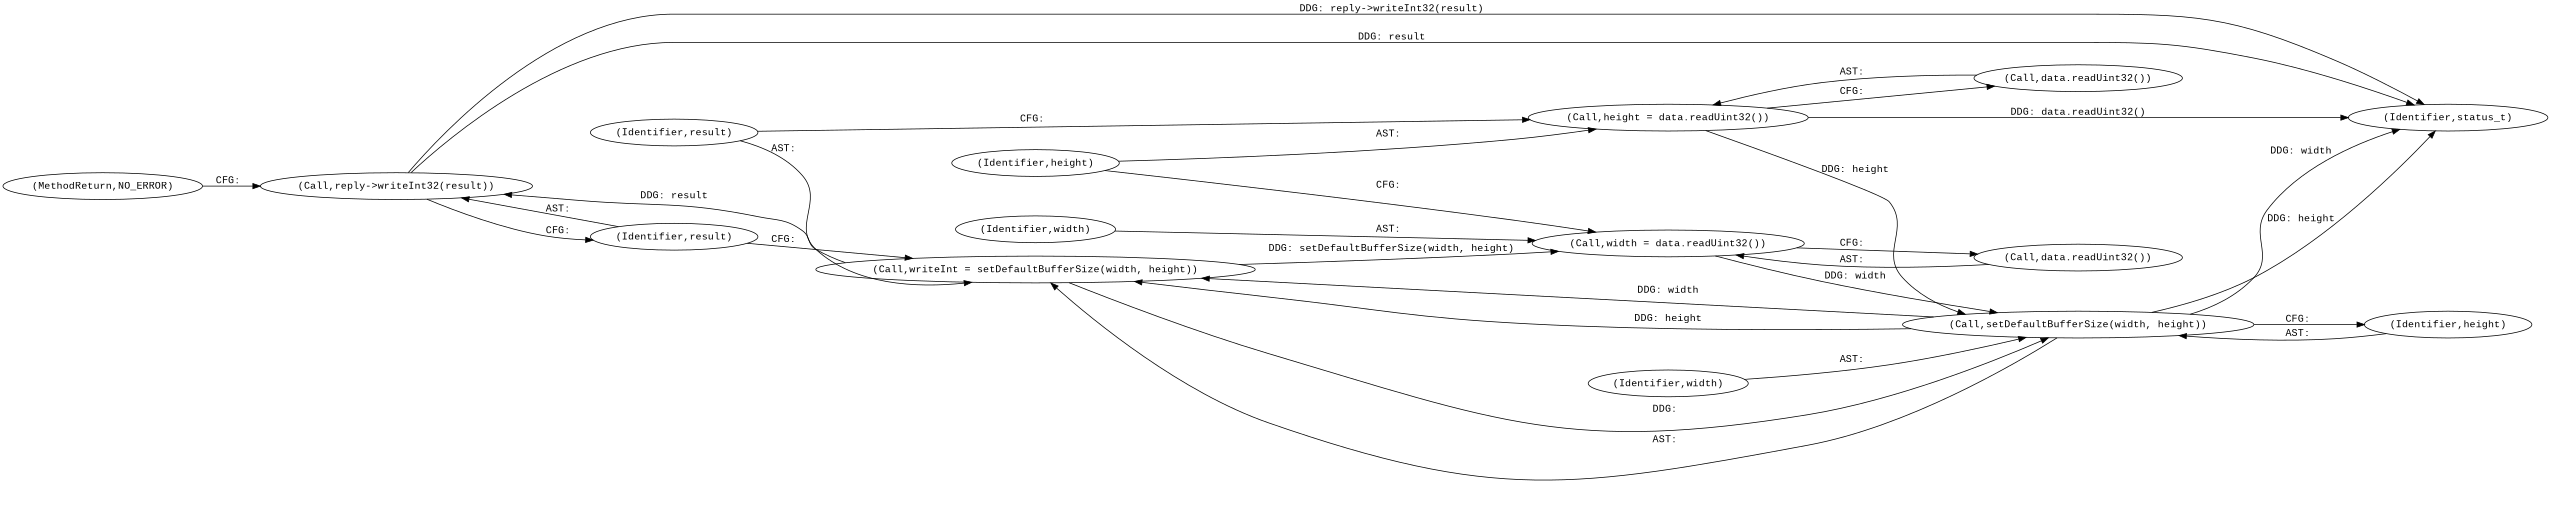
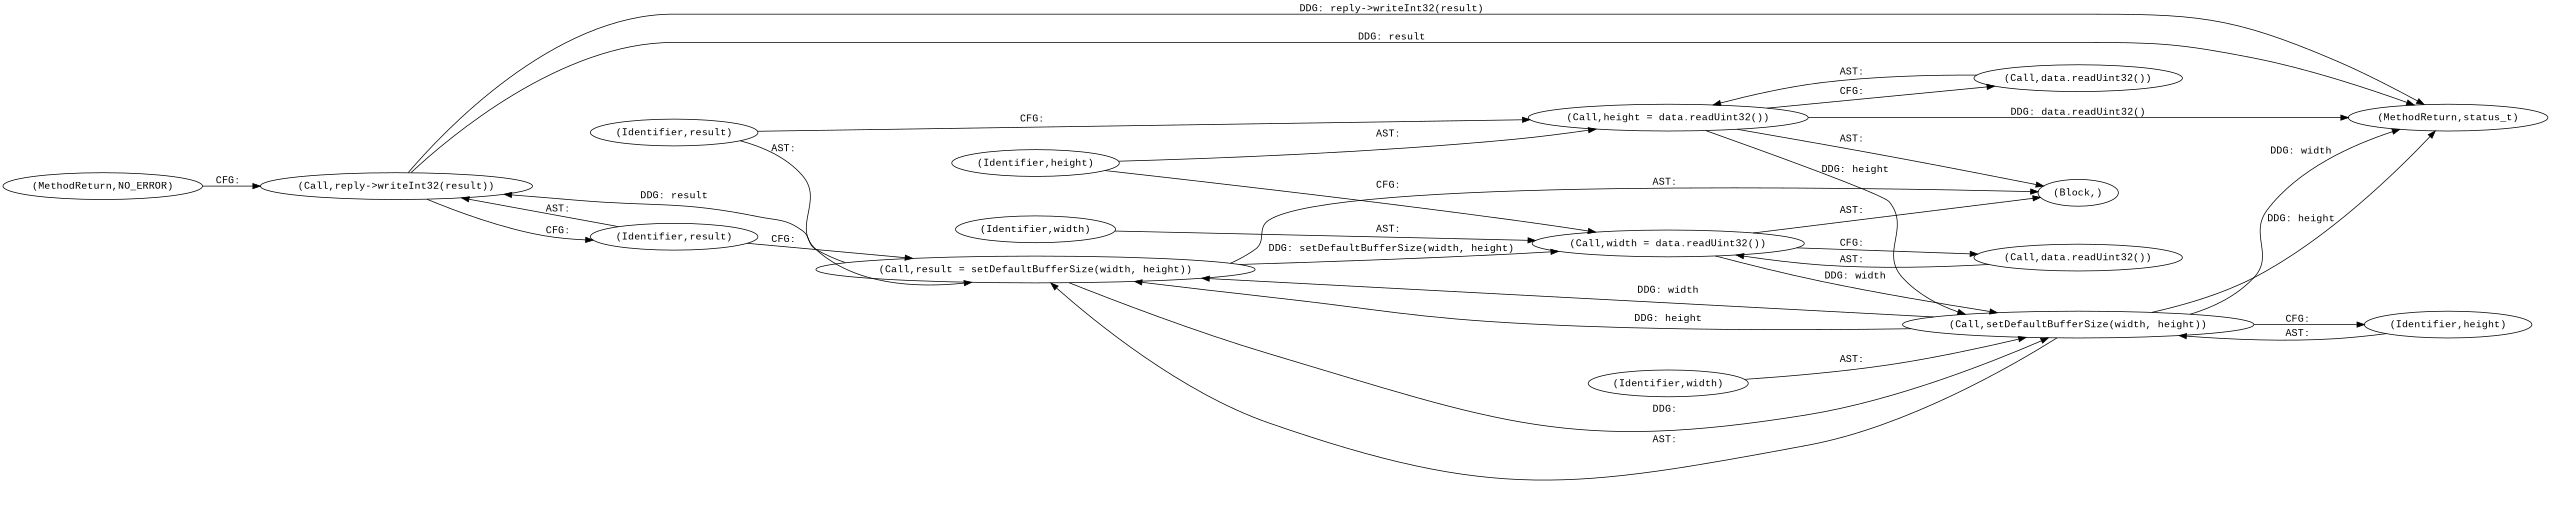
node "(Identifier,status_t)": label "(Identifier,status_t)" -> "(MethodReturn,status_t)"
node "(Block,)": added
node "(Call,writeInt = setDefaultBufferSize(width, height))": label "(Call,writeInt = setDefaultBufferSize(width, height))" -> "(Call,result = setDefaultBufferSize(width, height))"
